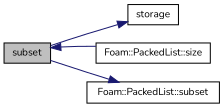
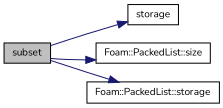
edge "Foam::PackedList::size" -> "subset": reversed
node "Foam::PackedList::subset": label "Foam::PackedList::subset" -> "Foam::PackedList::storage"
